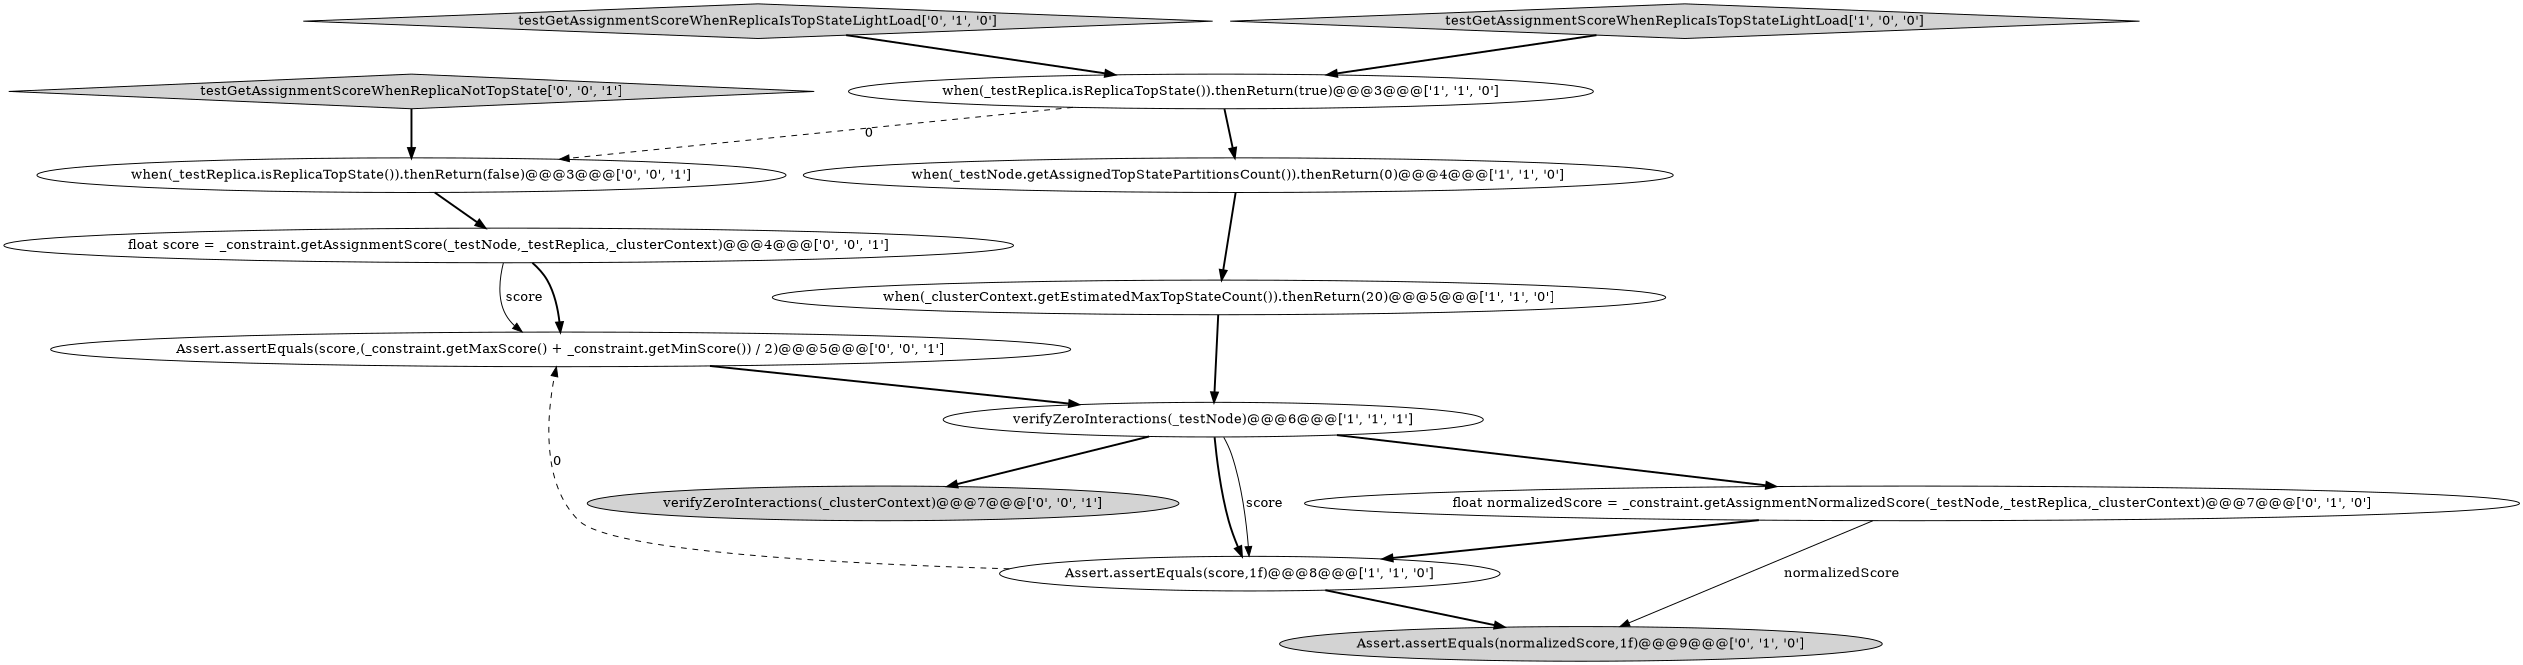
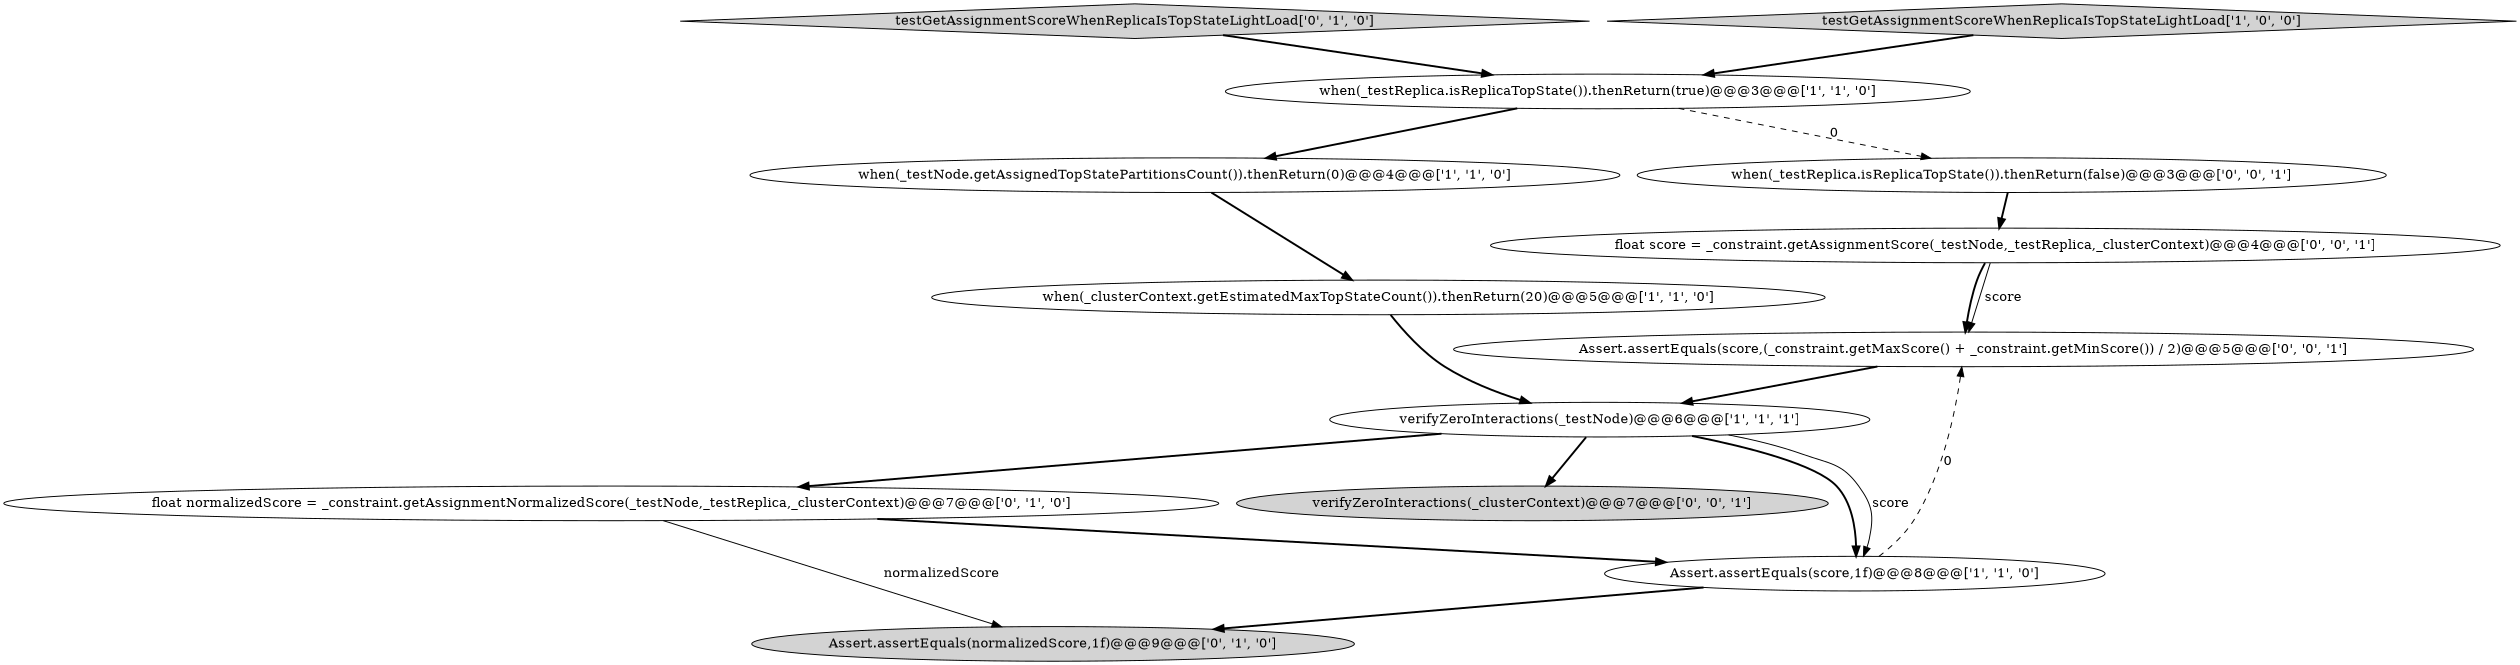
node "testGetAssignmentScoreWhenReplicaNotTopState['0', '0', '1']": removed
